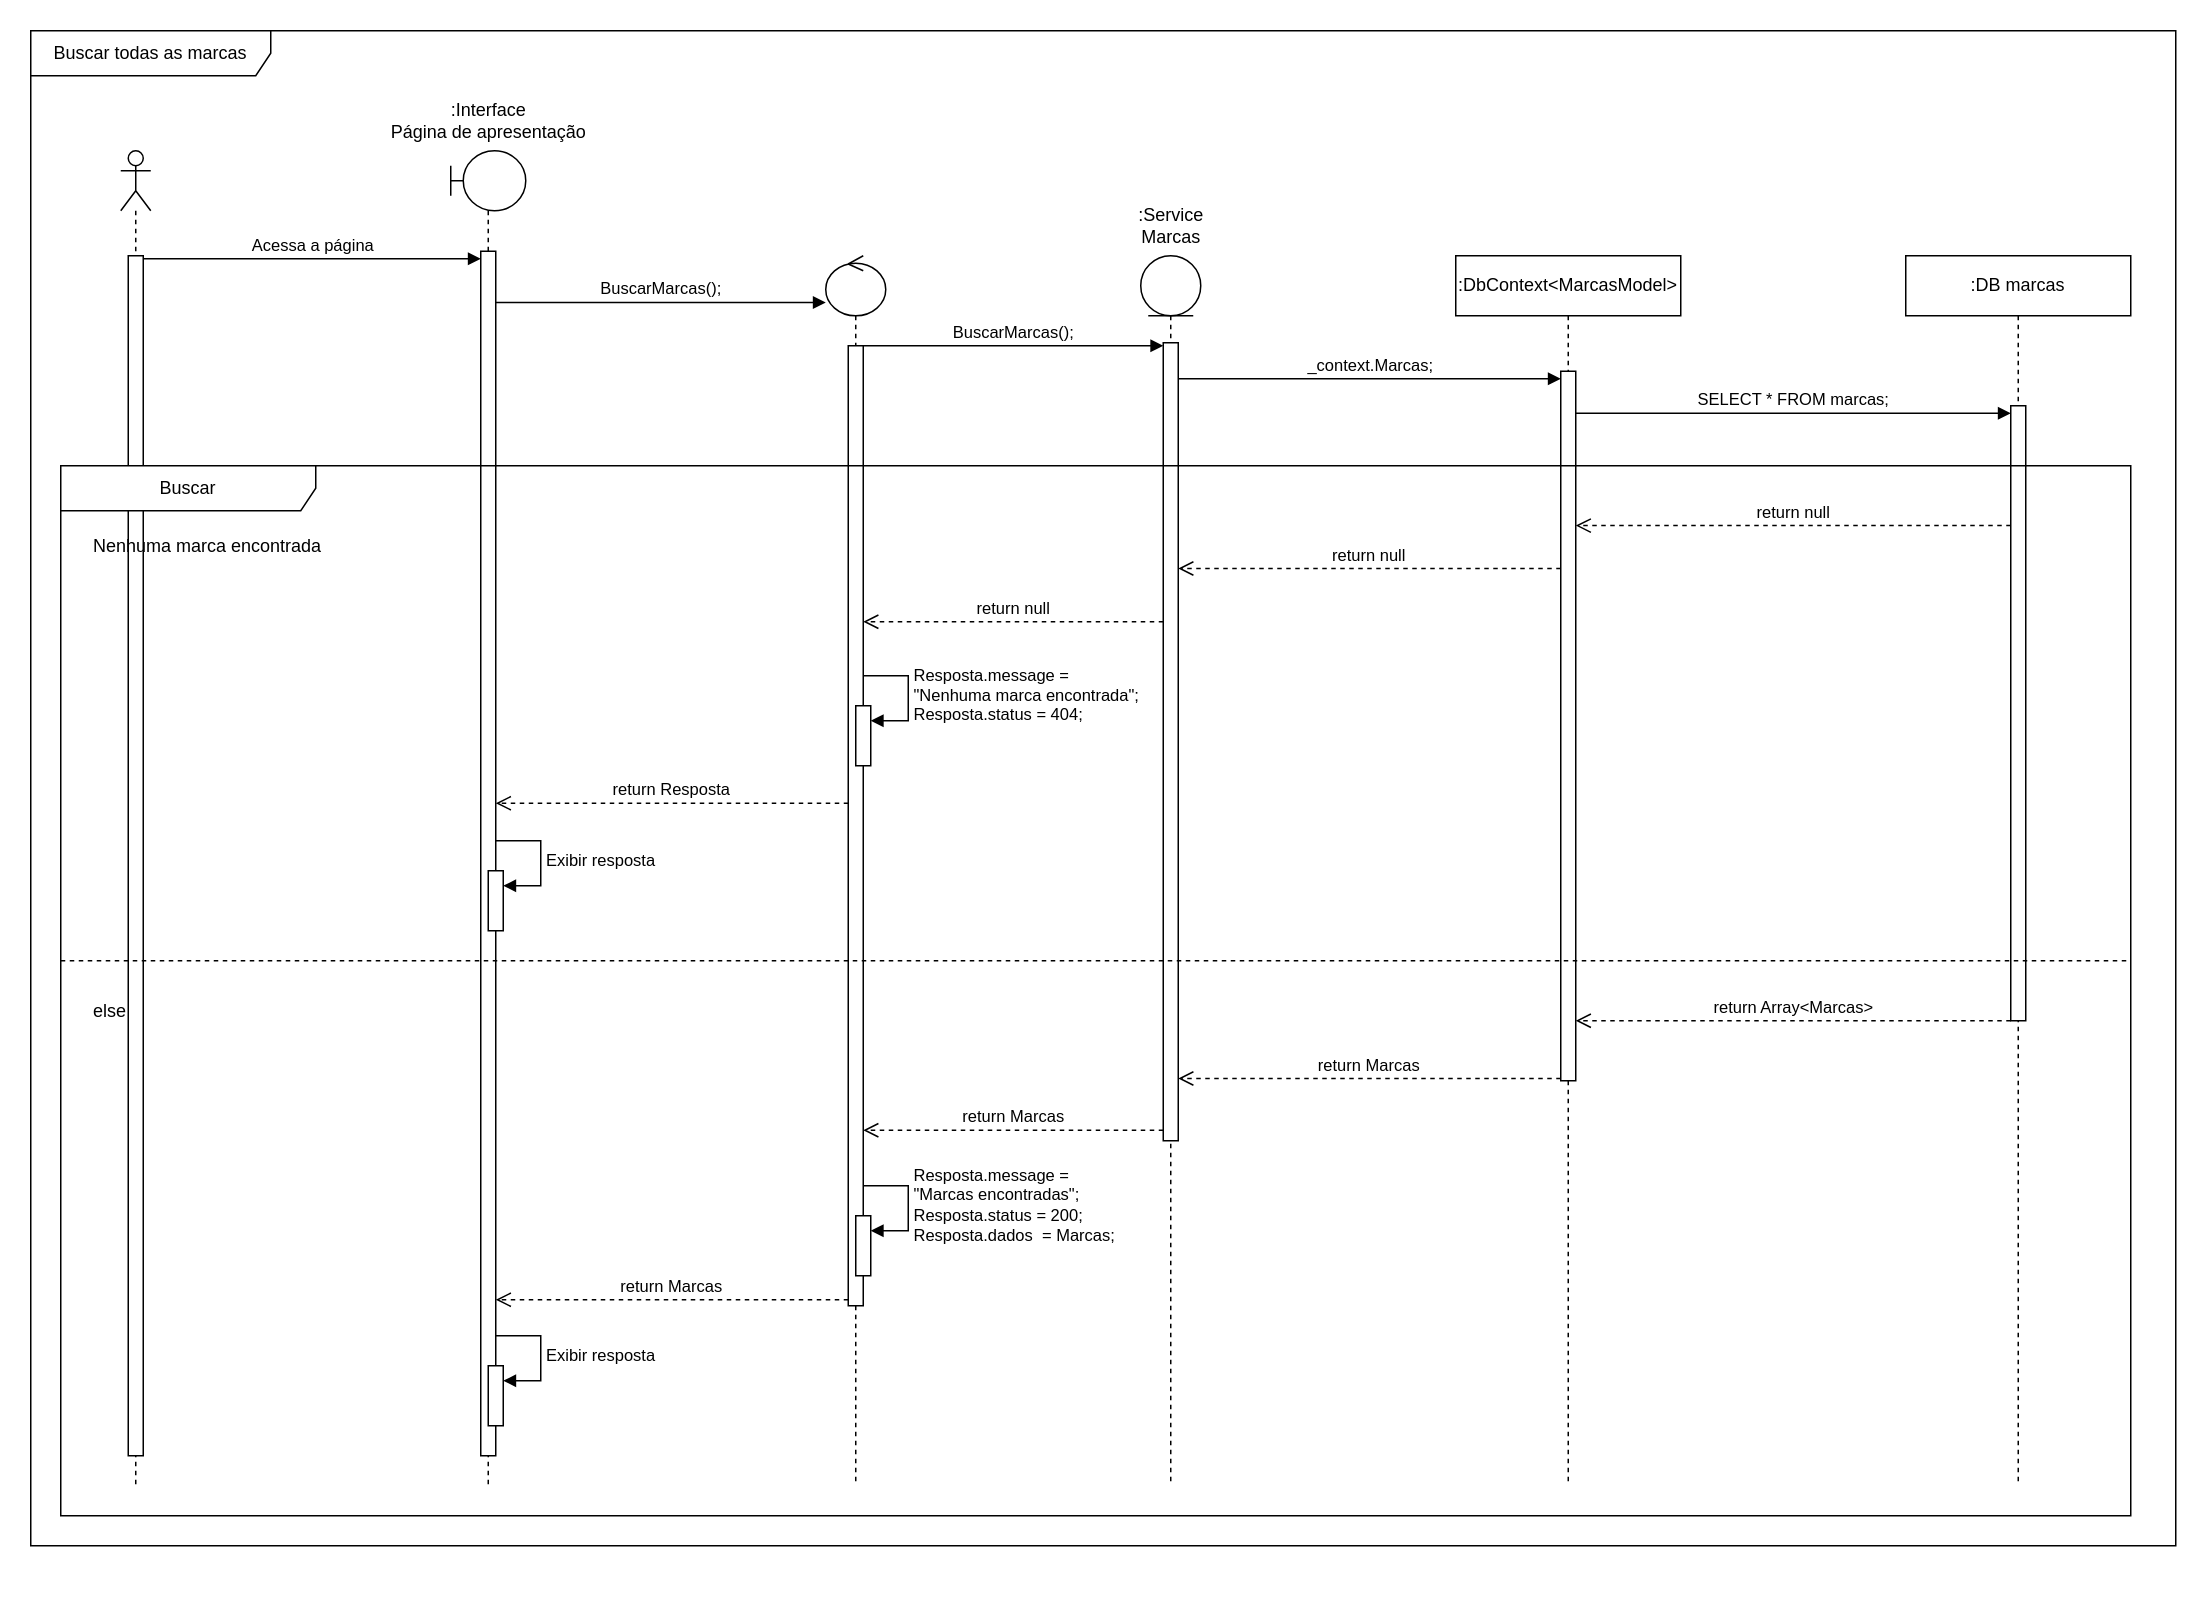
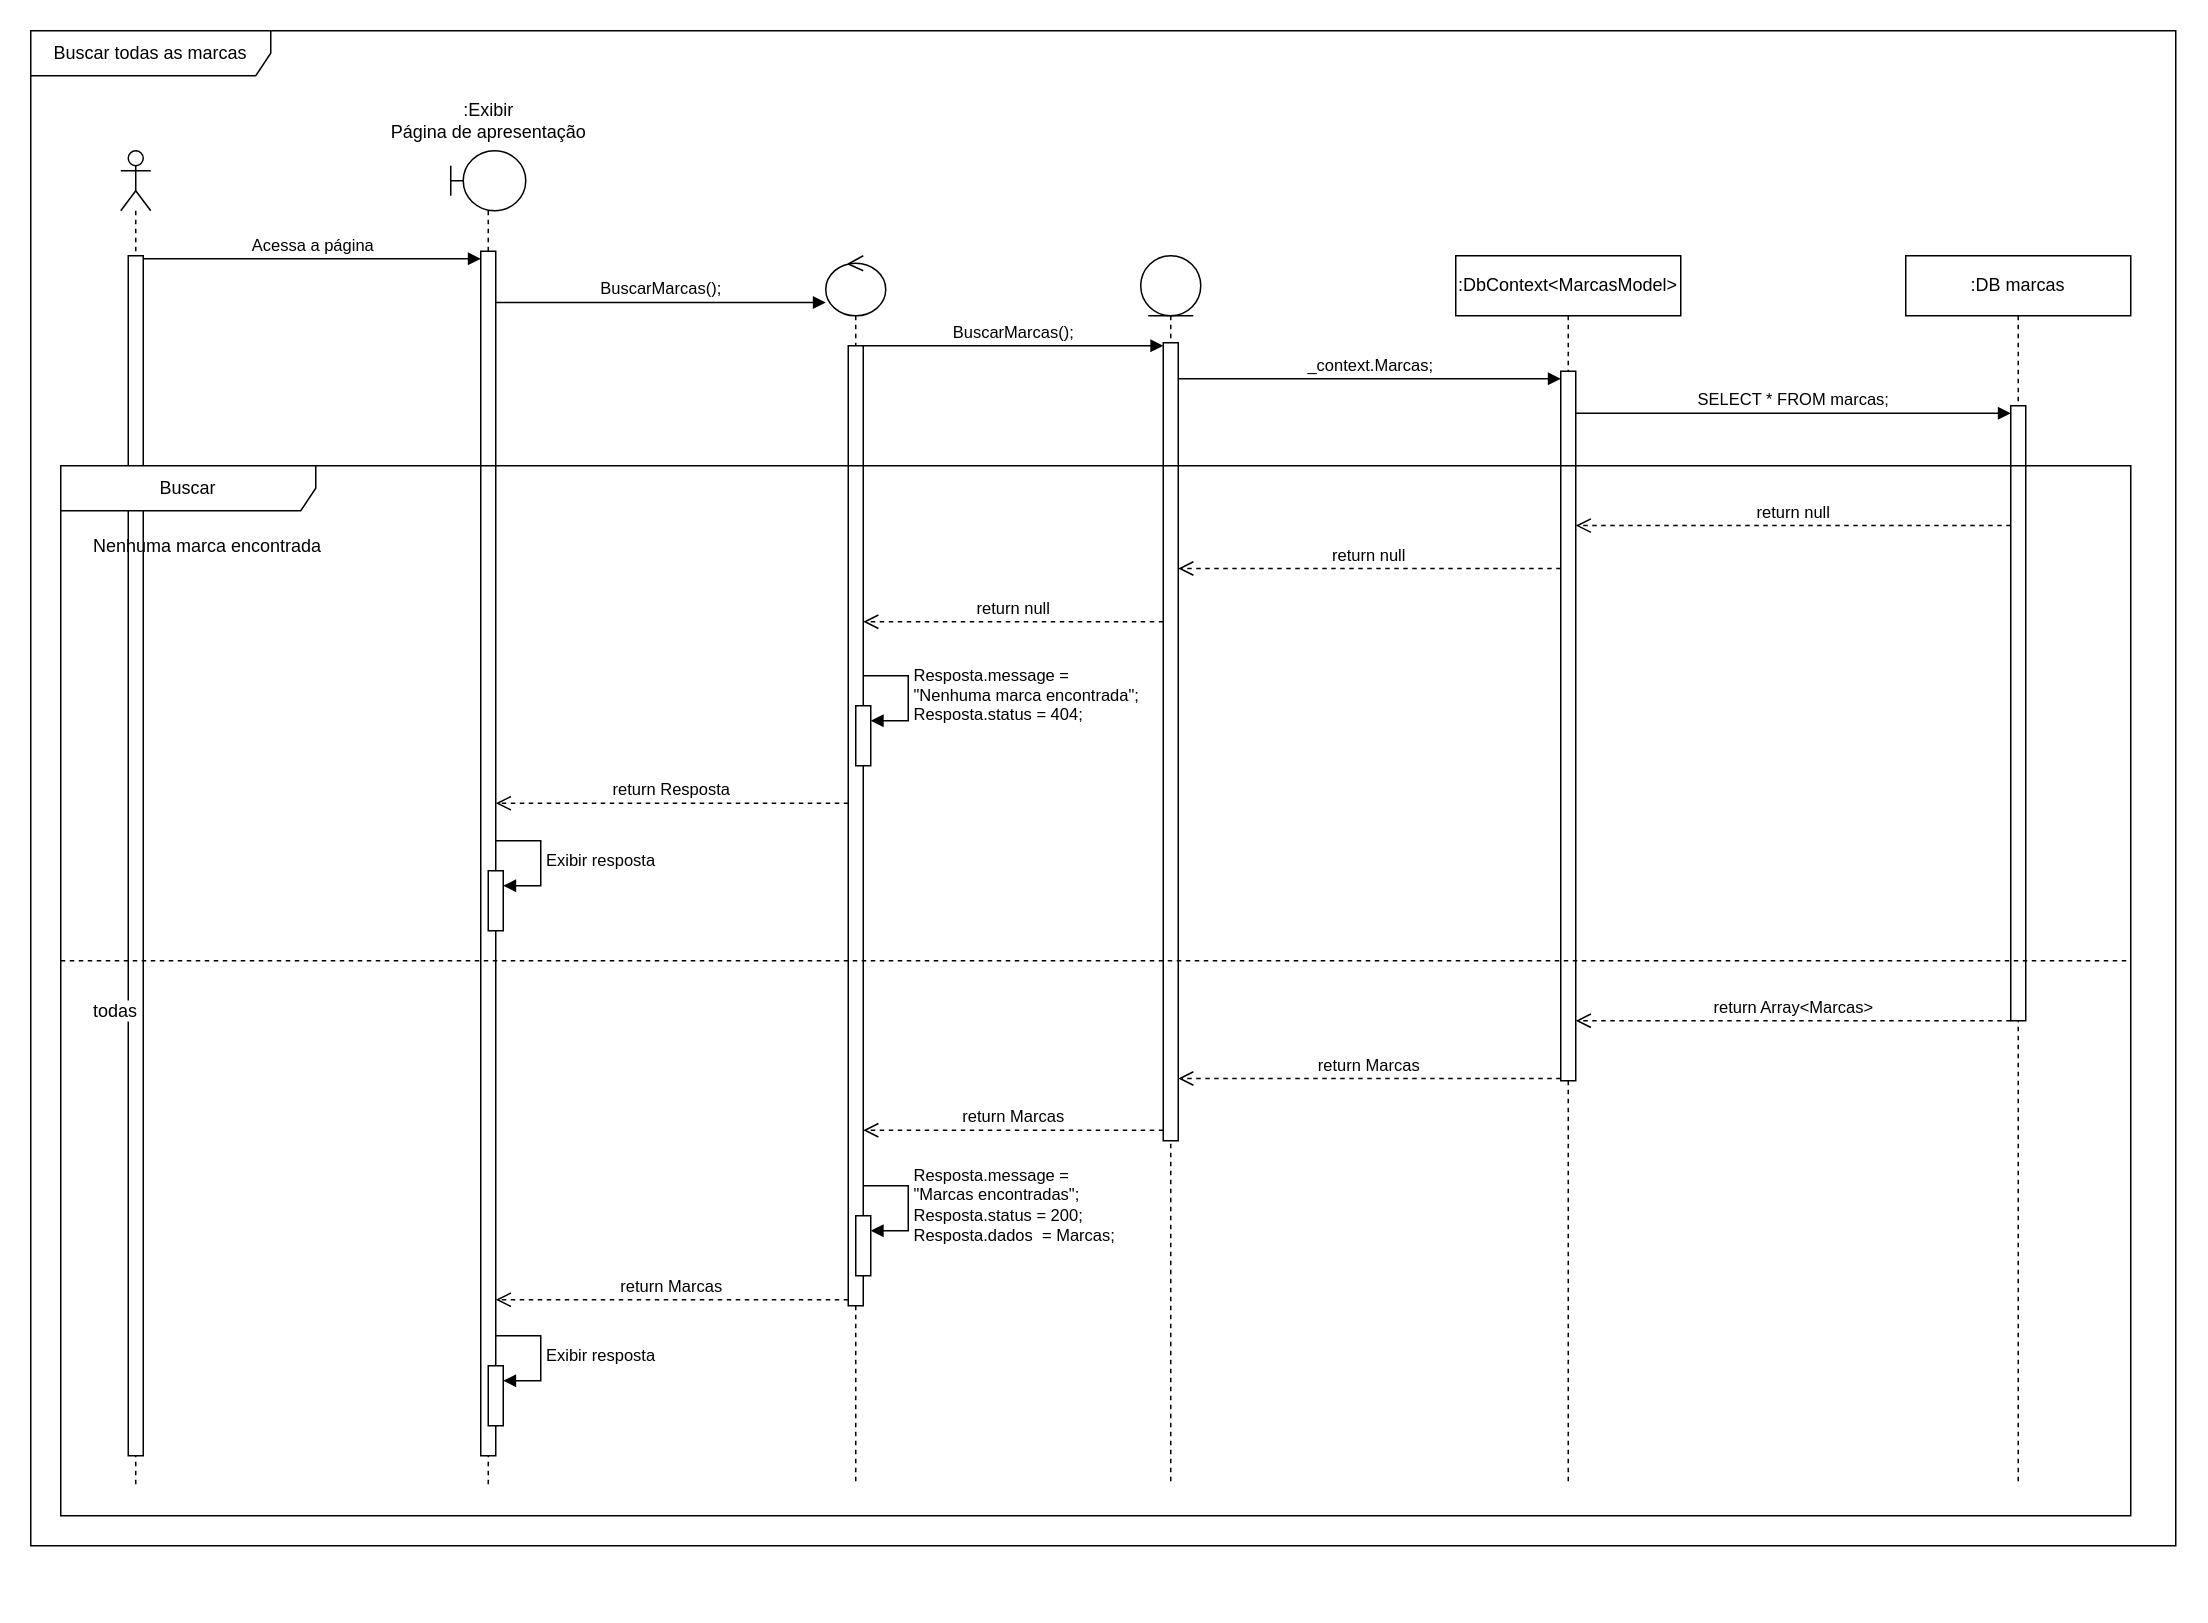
node ":Interface Página de apresentação": label ":Interface Página de apresentação" -> ":Exibir Página de apresentação"
node ":Service Marcas": removed
node "else": label "else" -> "todas"
